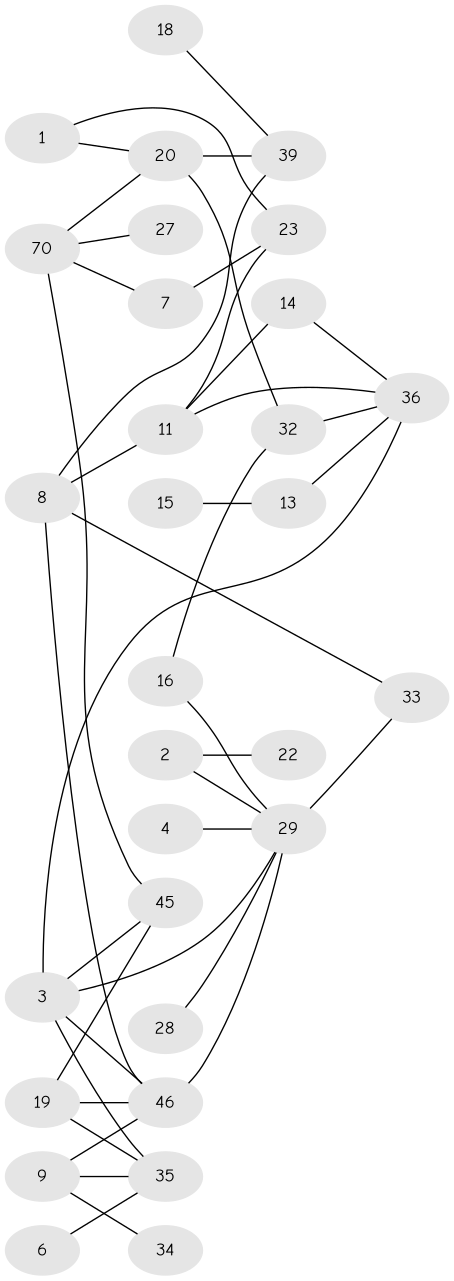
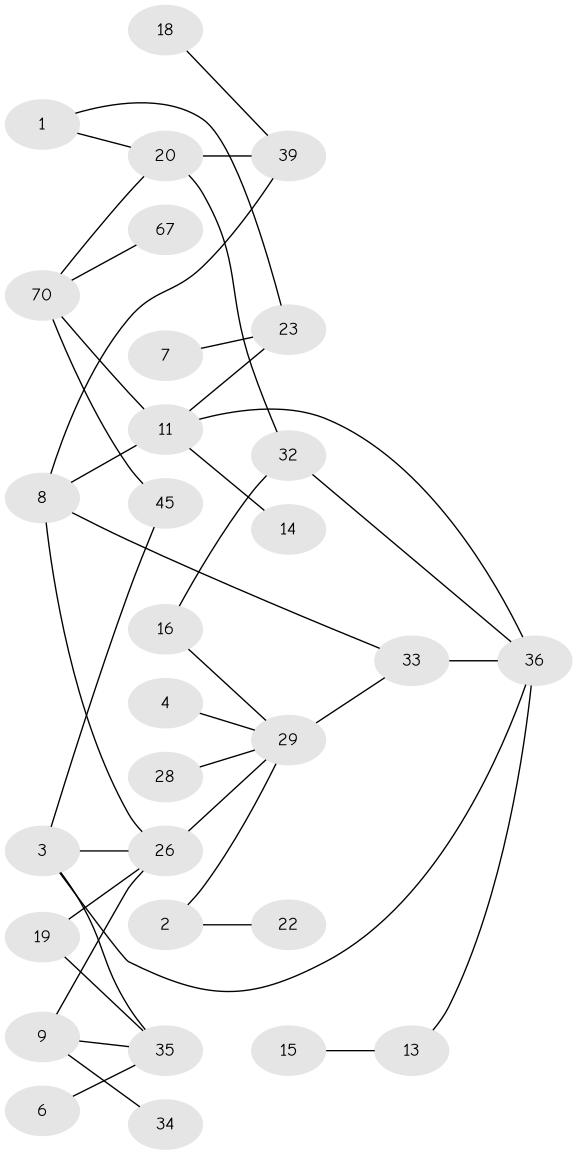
node "27": label "27" -> "67"
edge "70" -- "7": now "70" -- "11"
edge "14" -- "36": now "33" -- "36"
edge "29" -- "3": removed
edge "45" -- "19": removed
node "46": label "46" -> "26"
